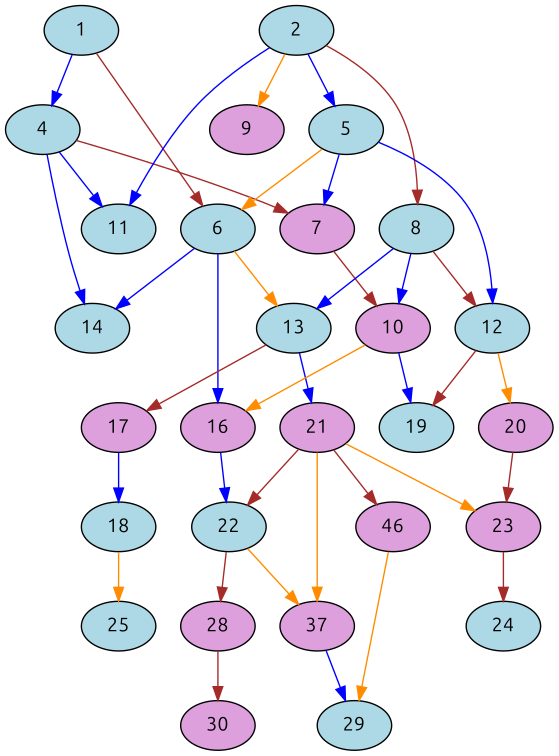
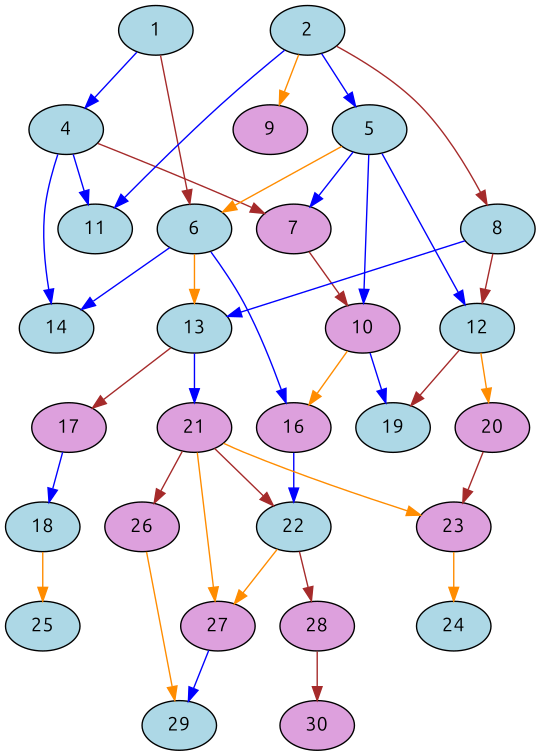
edge "8" -> "10": now "5" -> "10"
node "46": label "46" -> "26"
edge "23" -> "24": color brown -> darkorange
node "37": label "37" -> "27"
